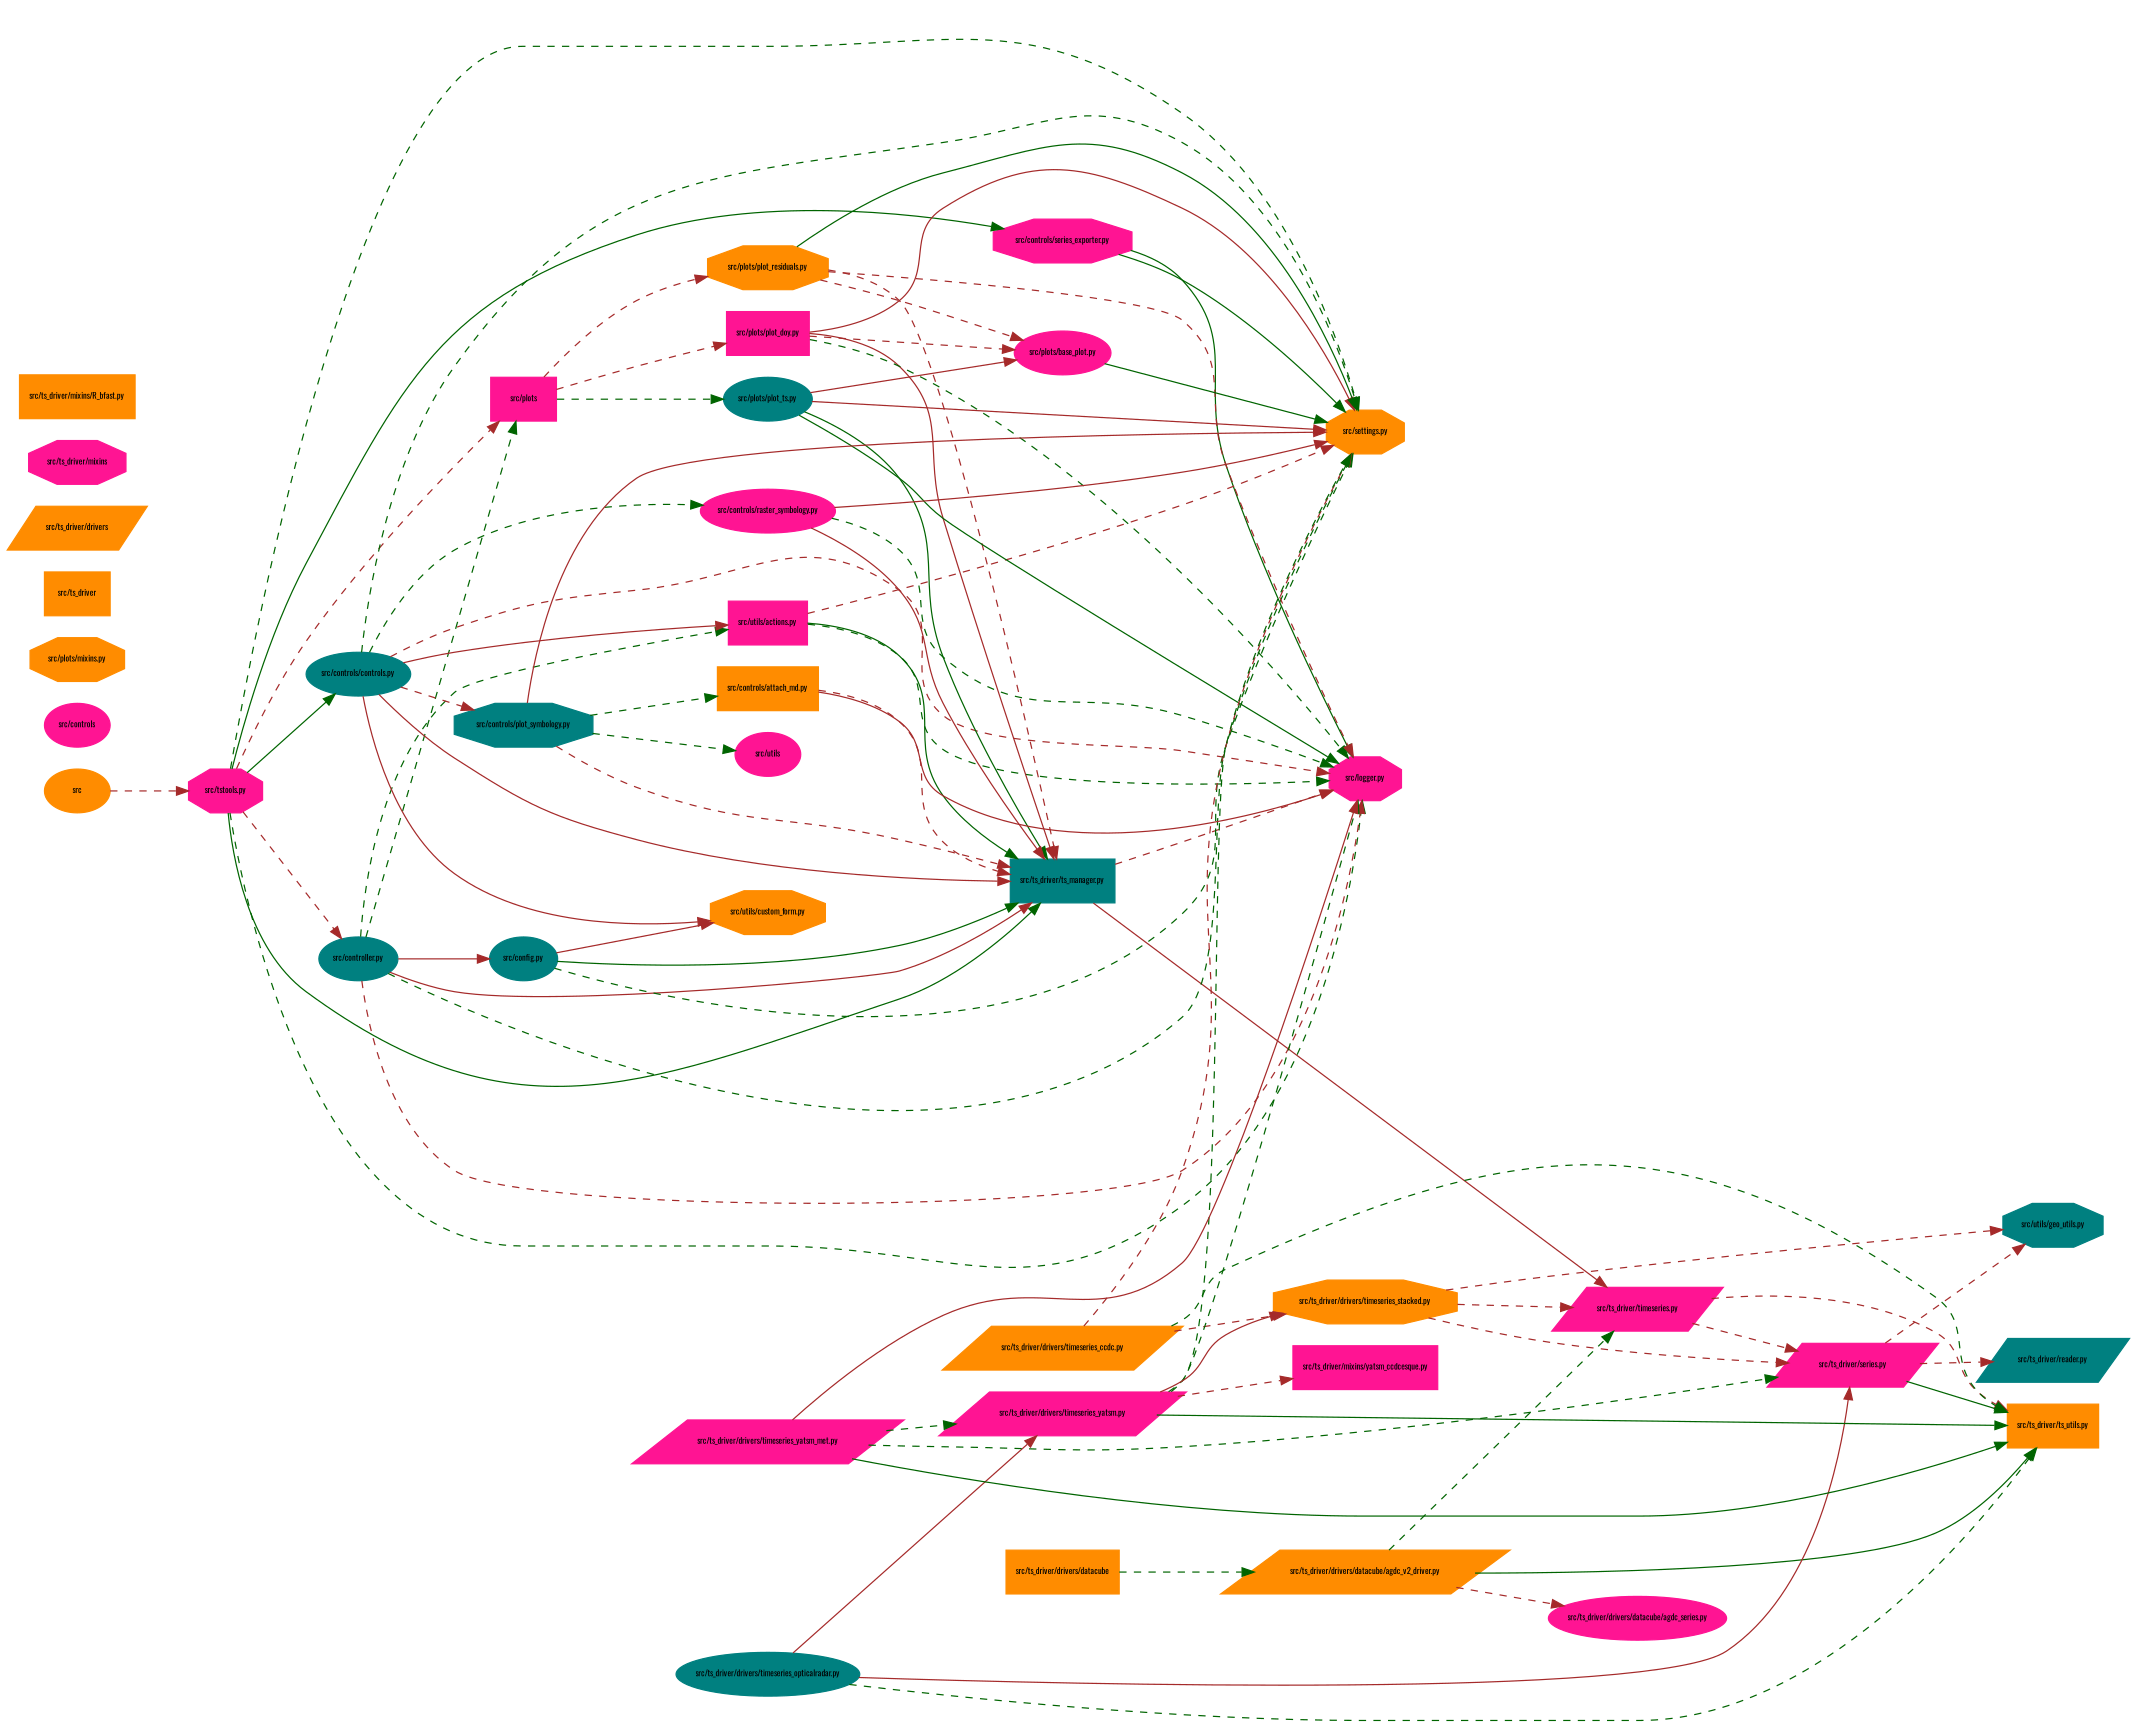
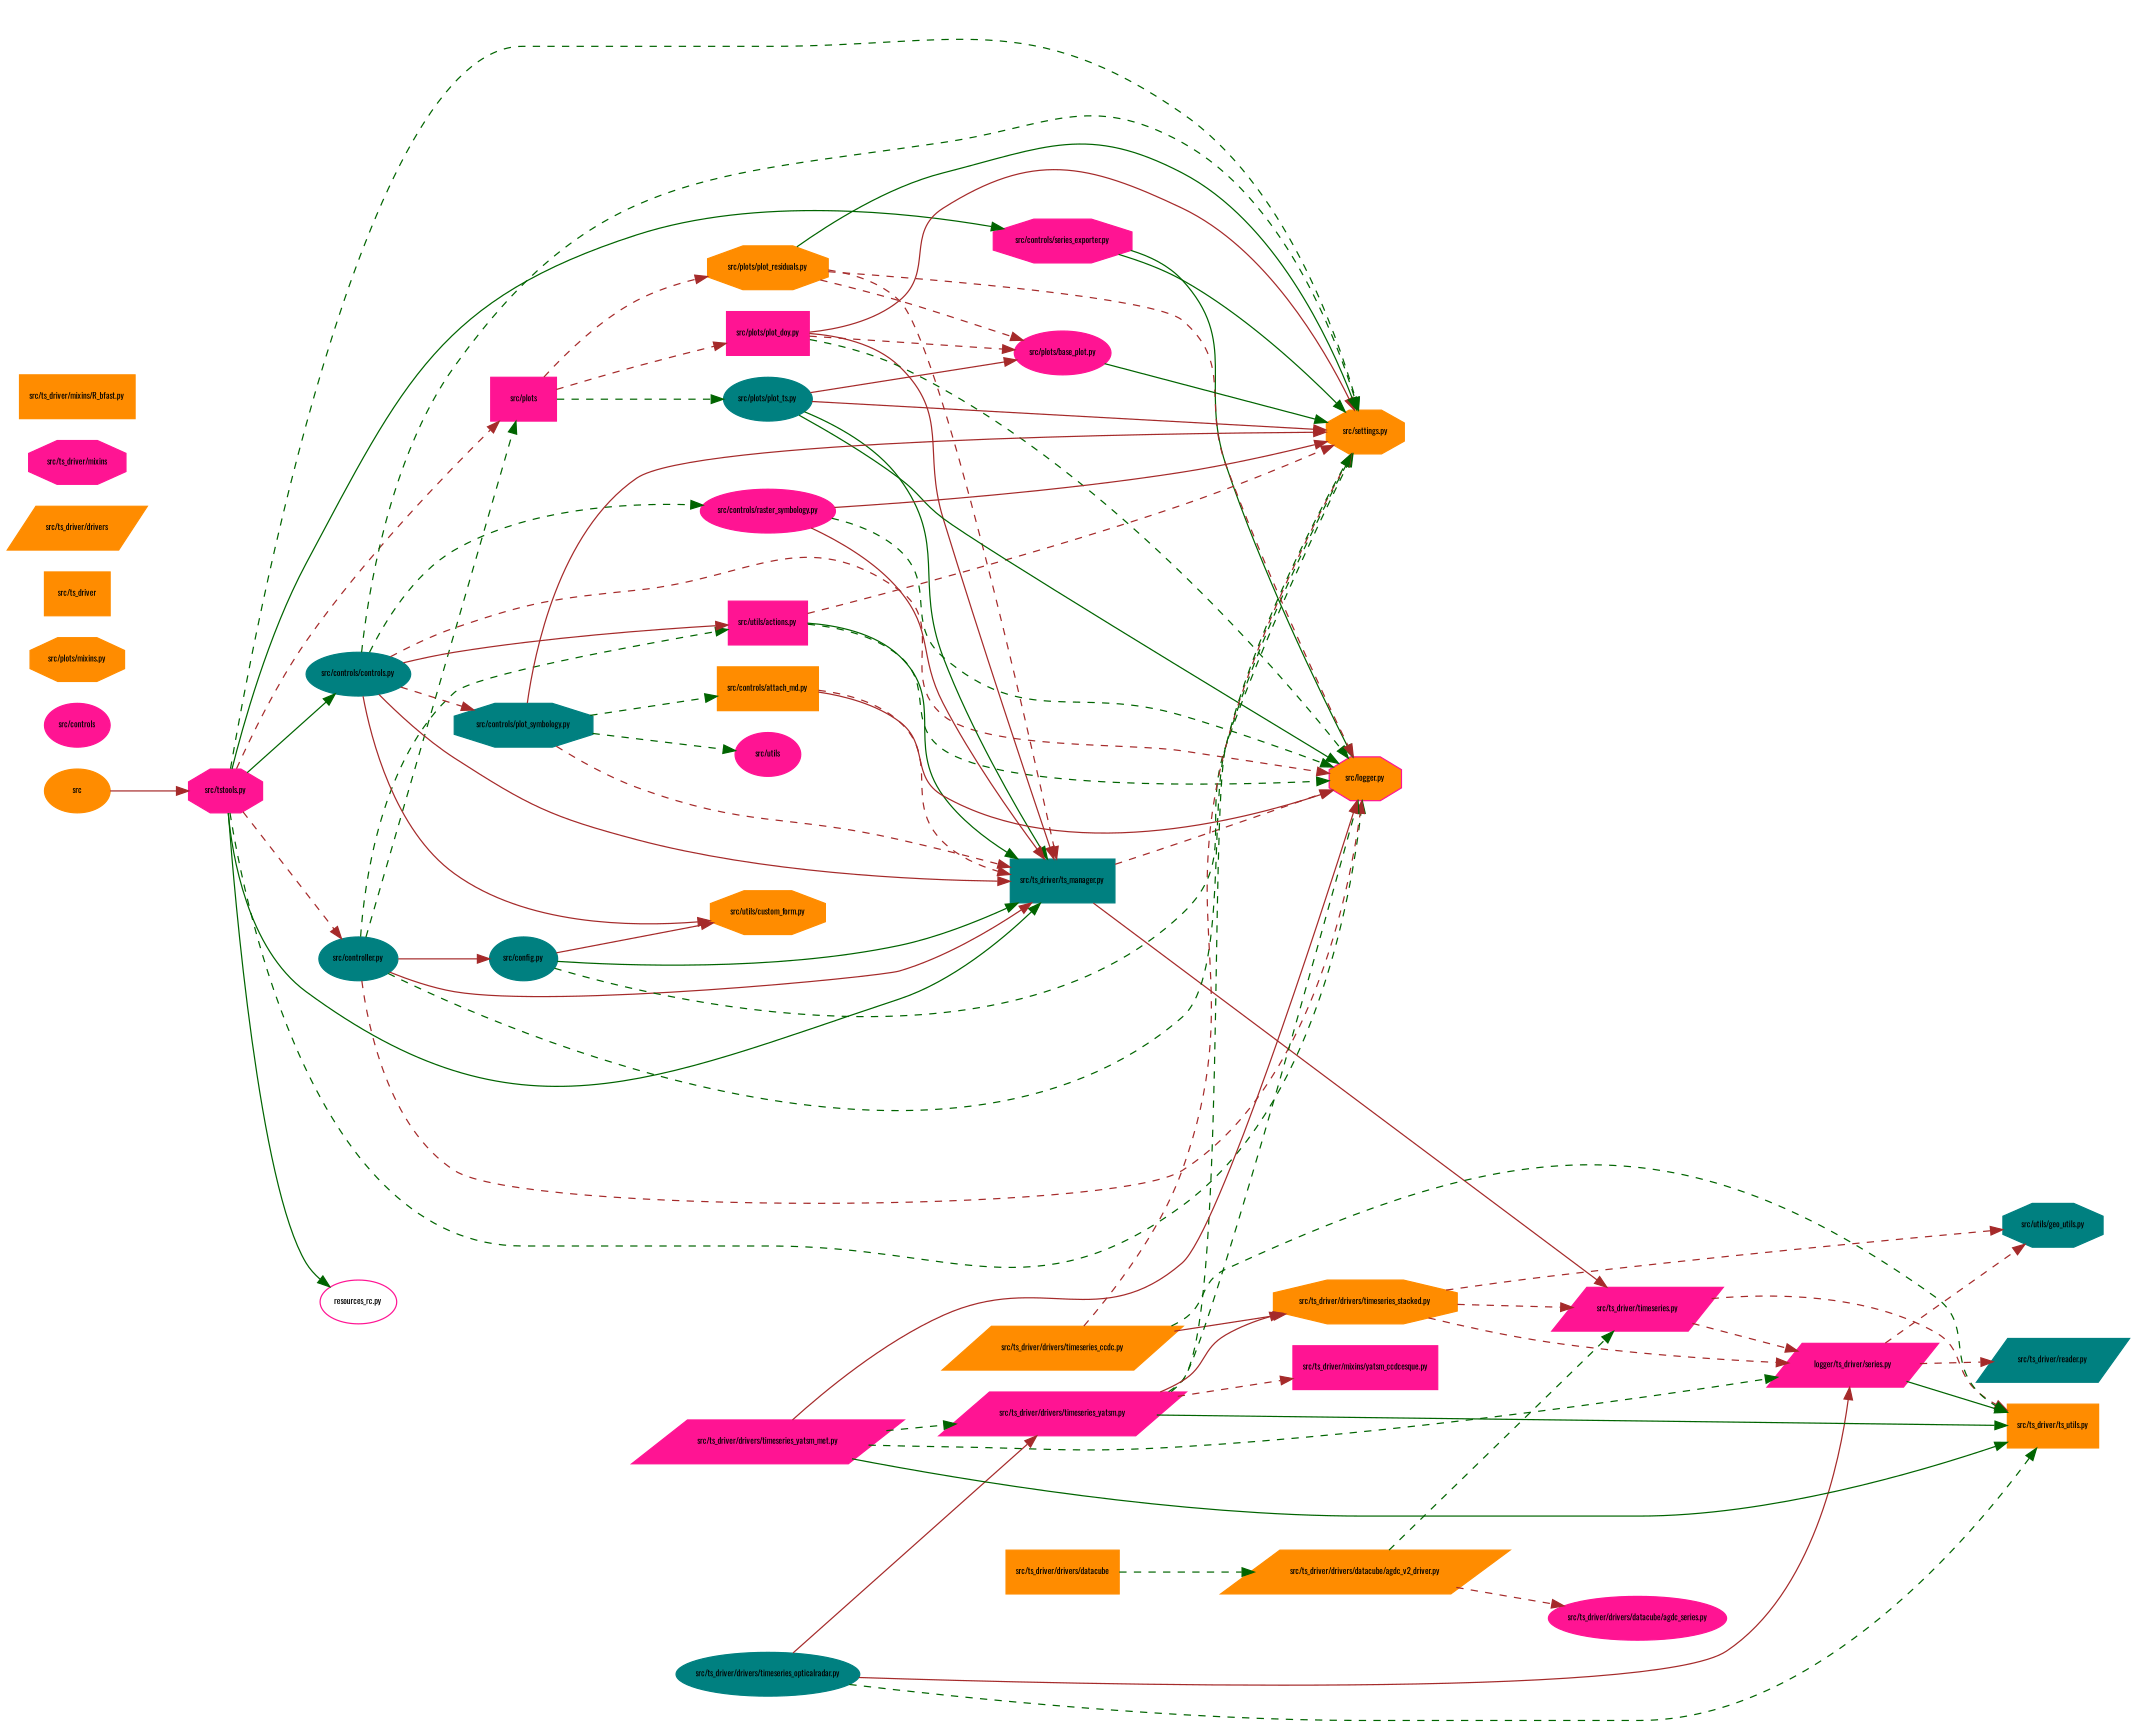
node "src/logger.py": fillcolor deeppink -> darkorange
edge "src" -> "src/tstools.py": style dashed -> solid
node "resources_rc.py": added
edge "src/ts_driver/drivers/timeseries_ccdc.py" -> "src/ts_driver/drivers/timeseries_stacked.py": style dashed -> solid
node "src/ts_driver/series.py": label "src/ts_driver/series.py" -> "logger/ts_driver/series.py"
edge "src/ts_driver/drivers/datacube/agdc_v2_driver.py" -> "src/ts_driver/ts_utils.py": removed
